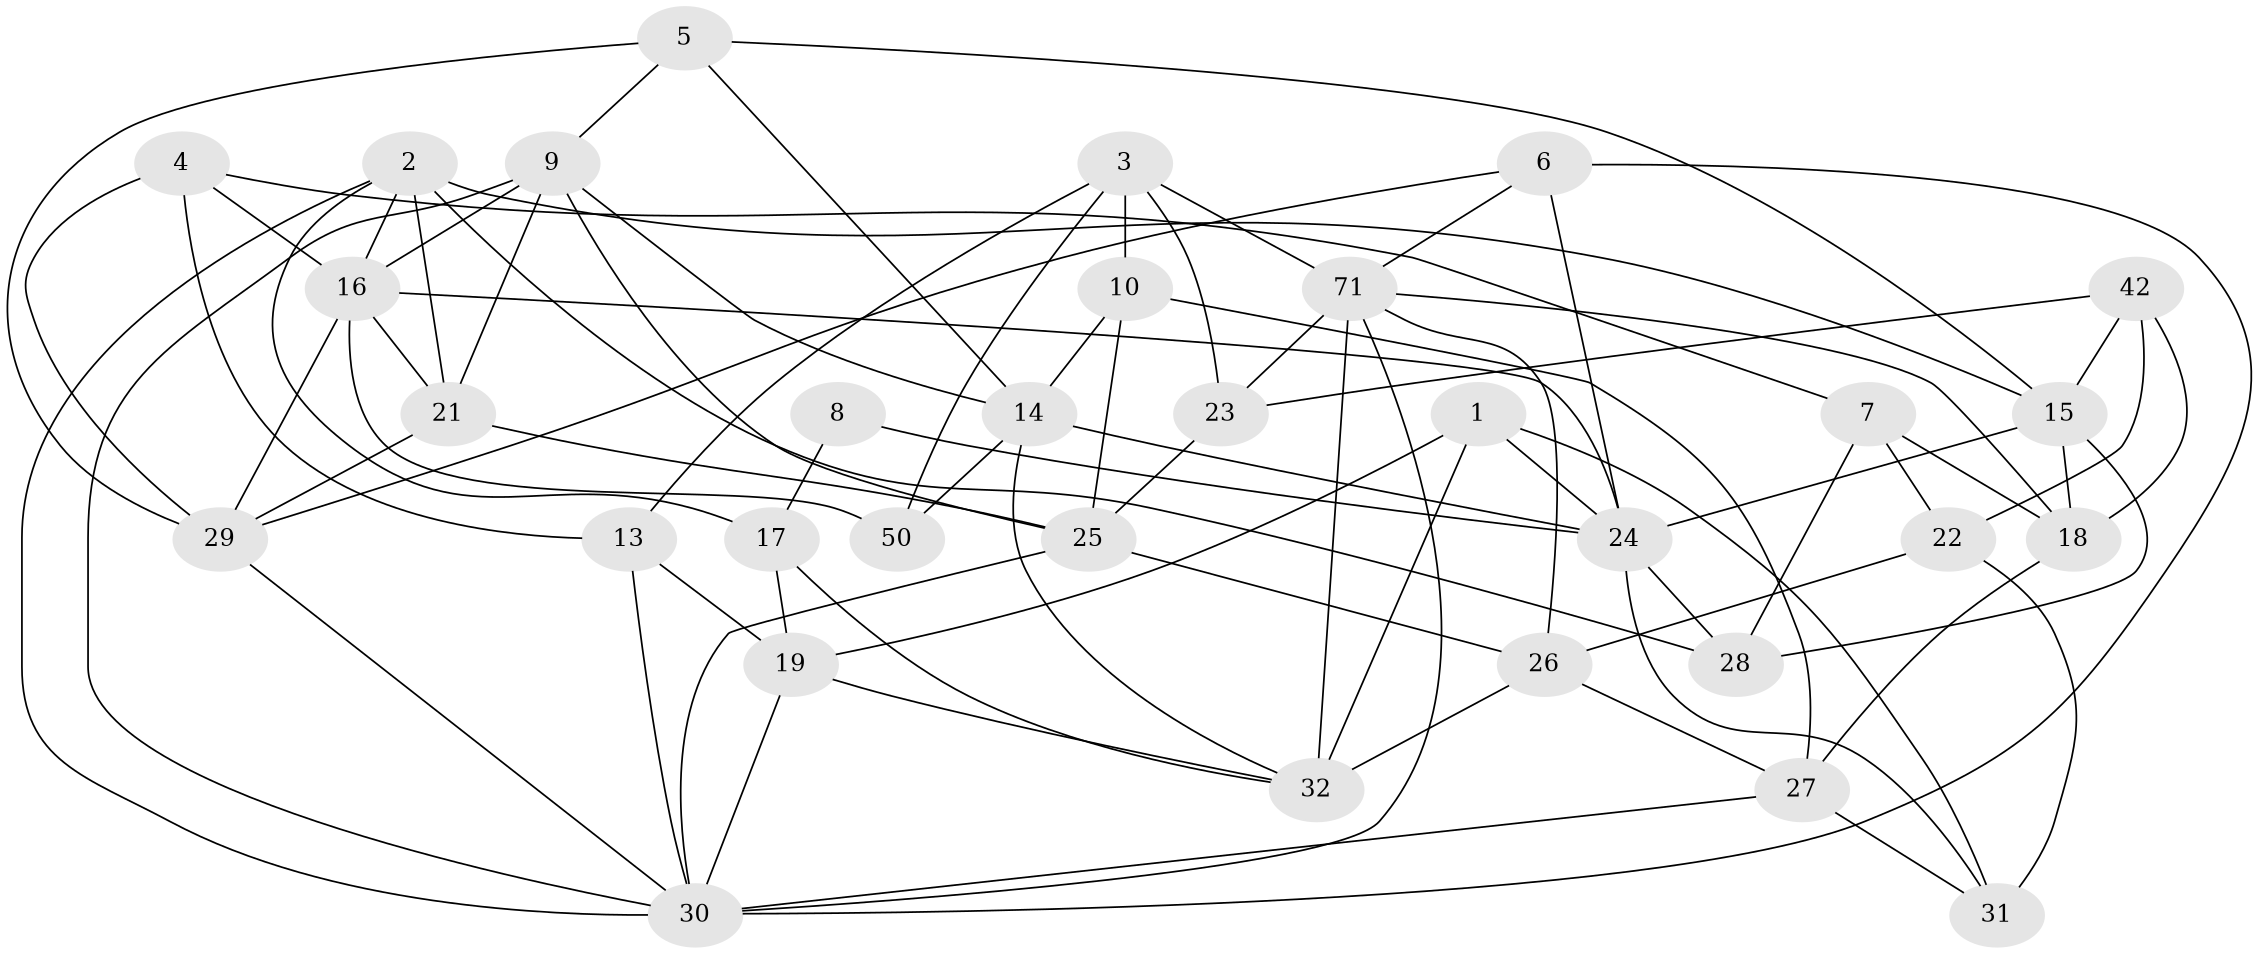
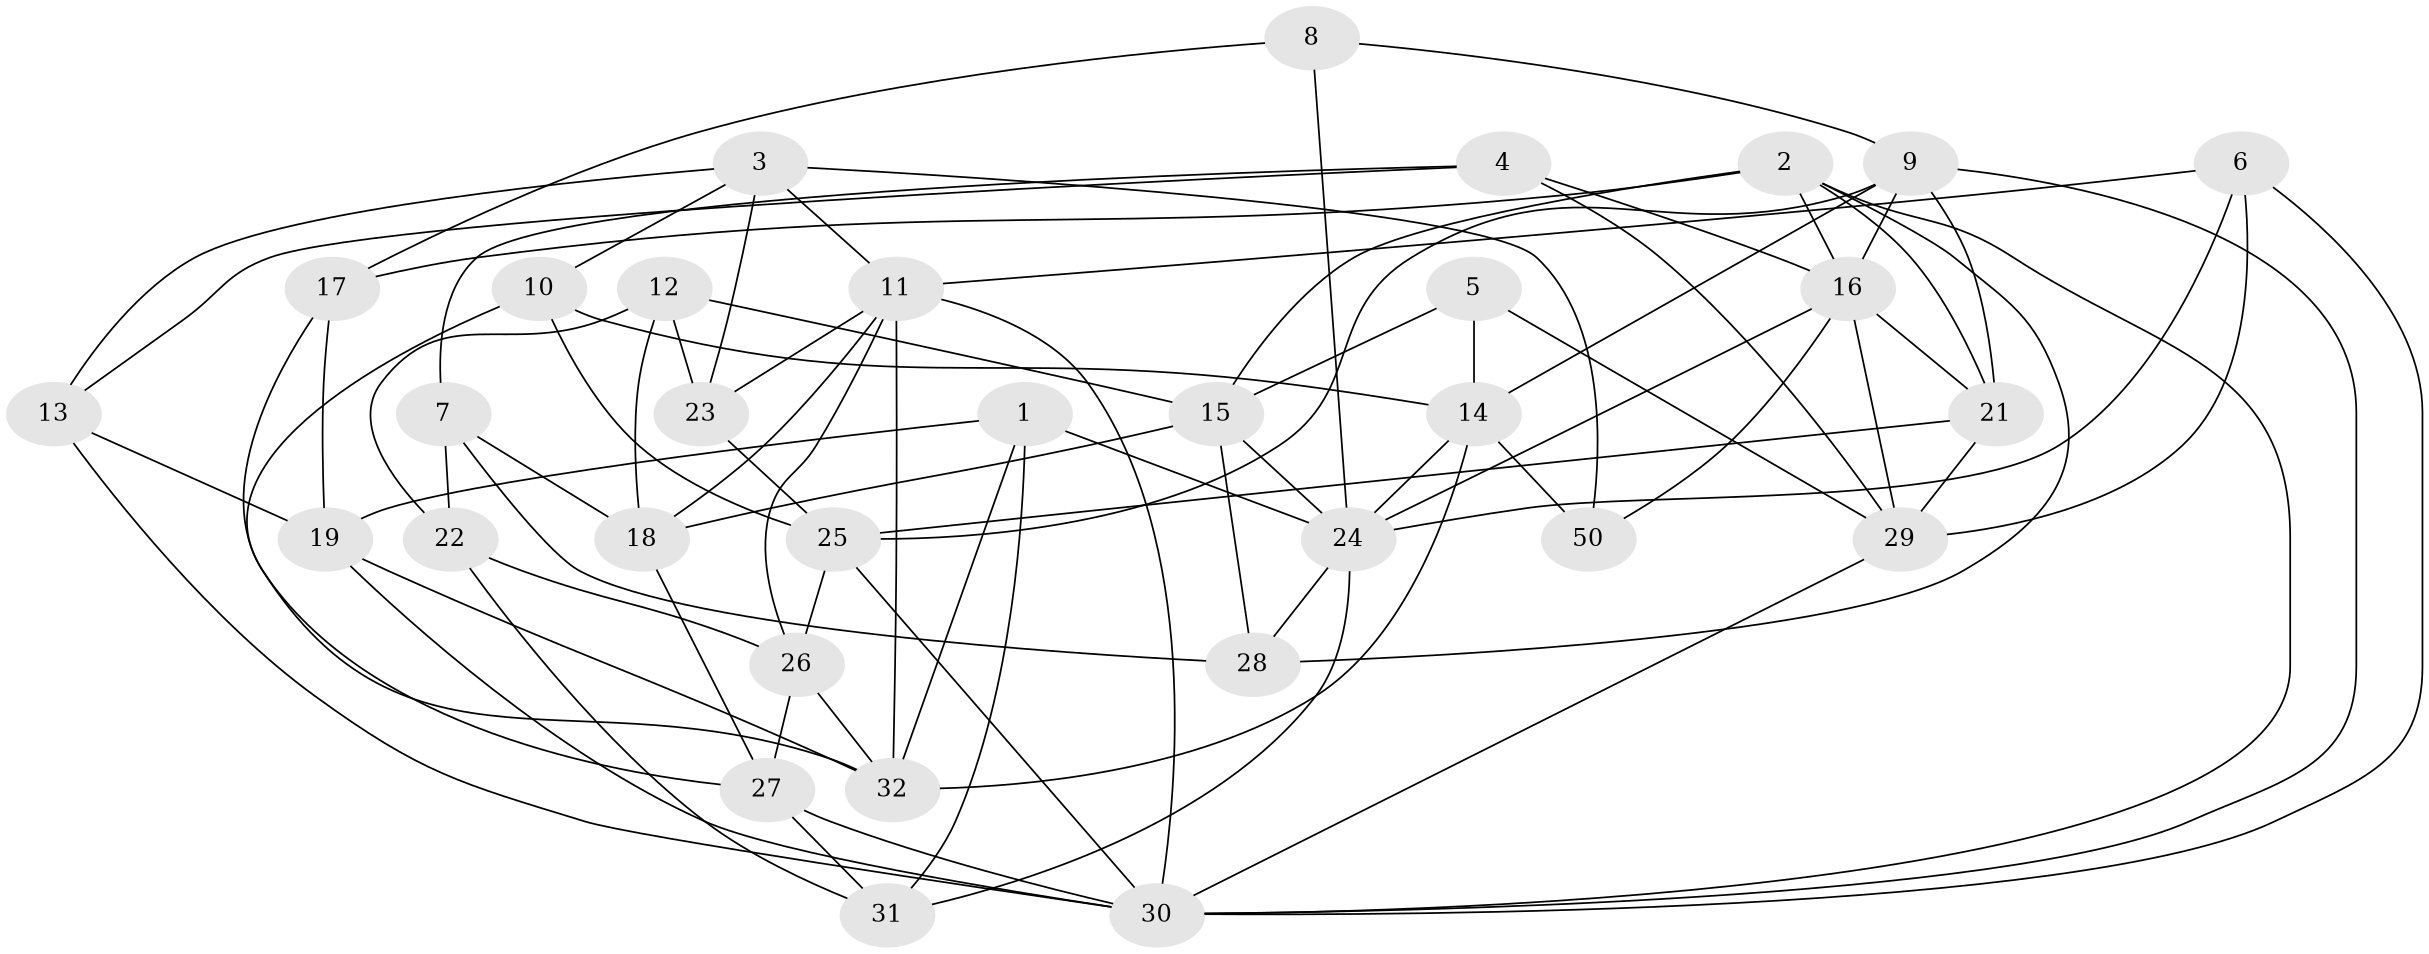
edge "5" -- "9": now "8" -- "9"
node "71": label "71" -> "11"
node "42": label "42" -> "12"
